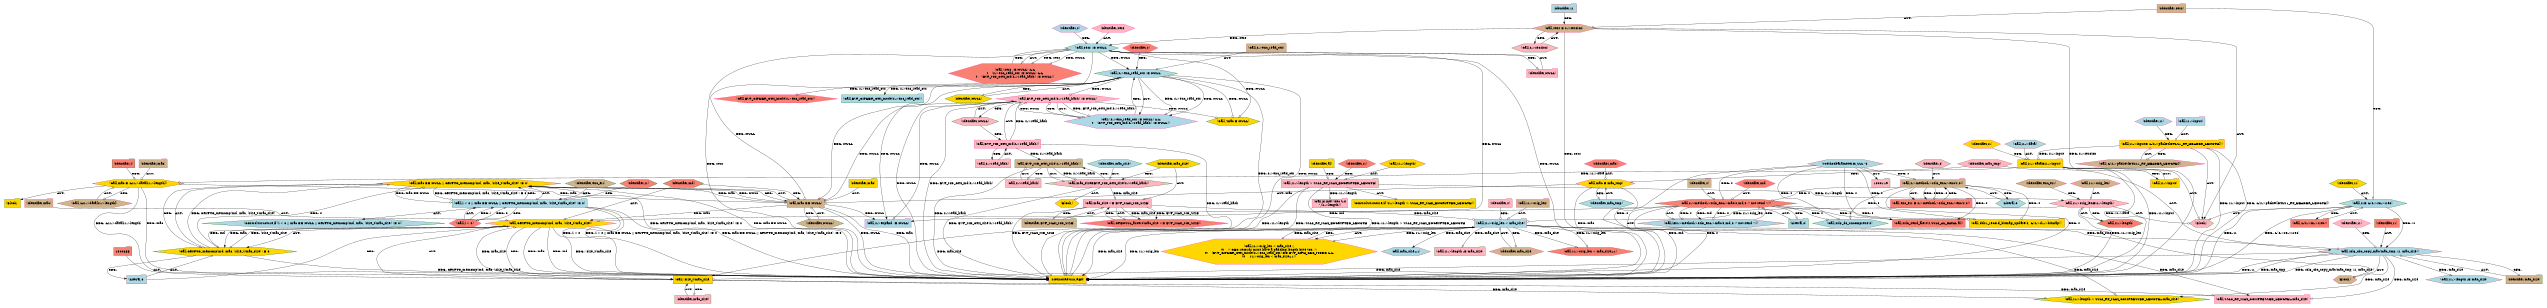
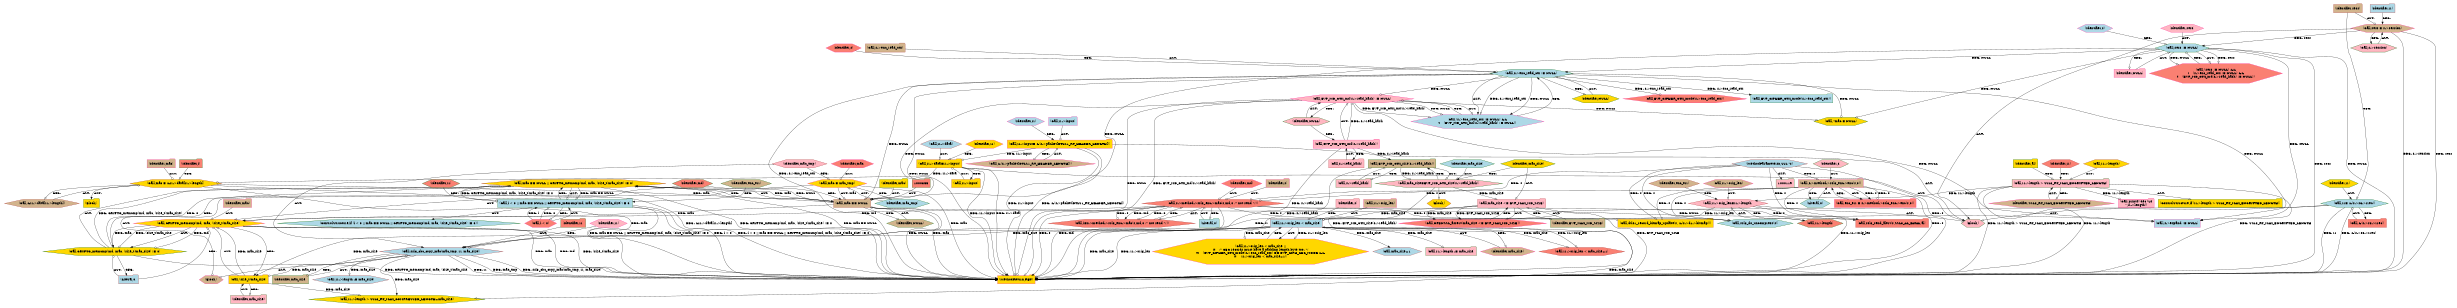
node "(Identifier,SSL3_RT_MAX_ENCRYPTED_LENGTH)": added
node "(Call,i=s->method->ssl3_enc->mac(s,md,0 /* not send */))": fillcolor lightblue -> salmon
edge "1000355" -> "(Call,(size_t)mac_size)": now "1000355" -> "(Call,mac == NULL)"
node "(Call,SSL3_RT_MAX_COMPRESSED_LENGTH+mac_size)": removed
